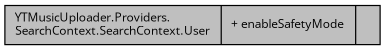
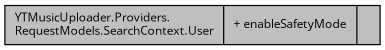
node "YTMusicUploader.Providers.": text "SearchContext.SearchContext.User" -> "RequestModels.SearchContext.User"
